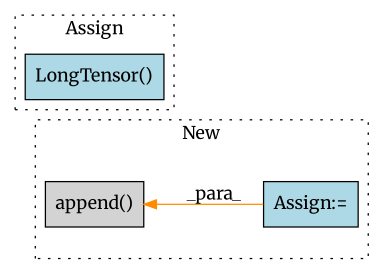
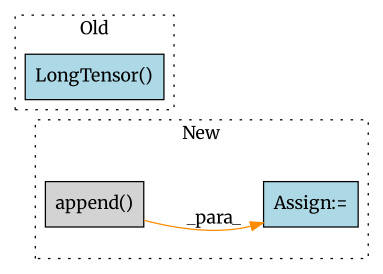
cluster "Assign": label "Assign" -> "Old"
edge "Assign:=" -> "append()": reversed
